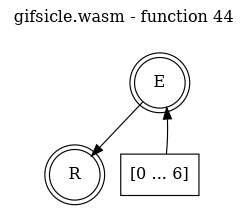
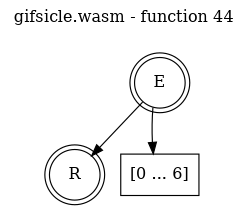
edge "[0 ... 6]" -> "E": reversed
